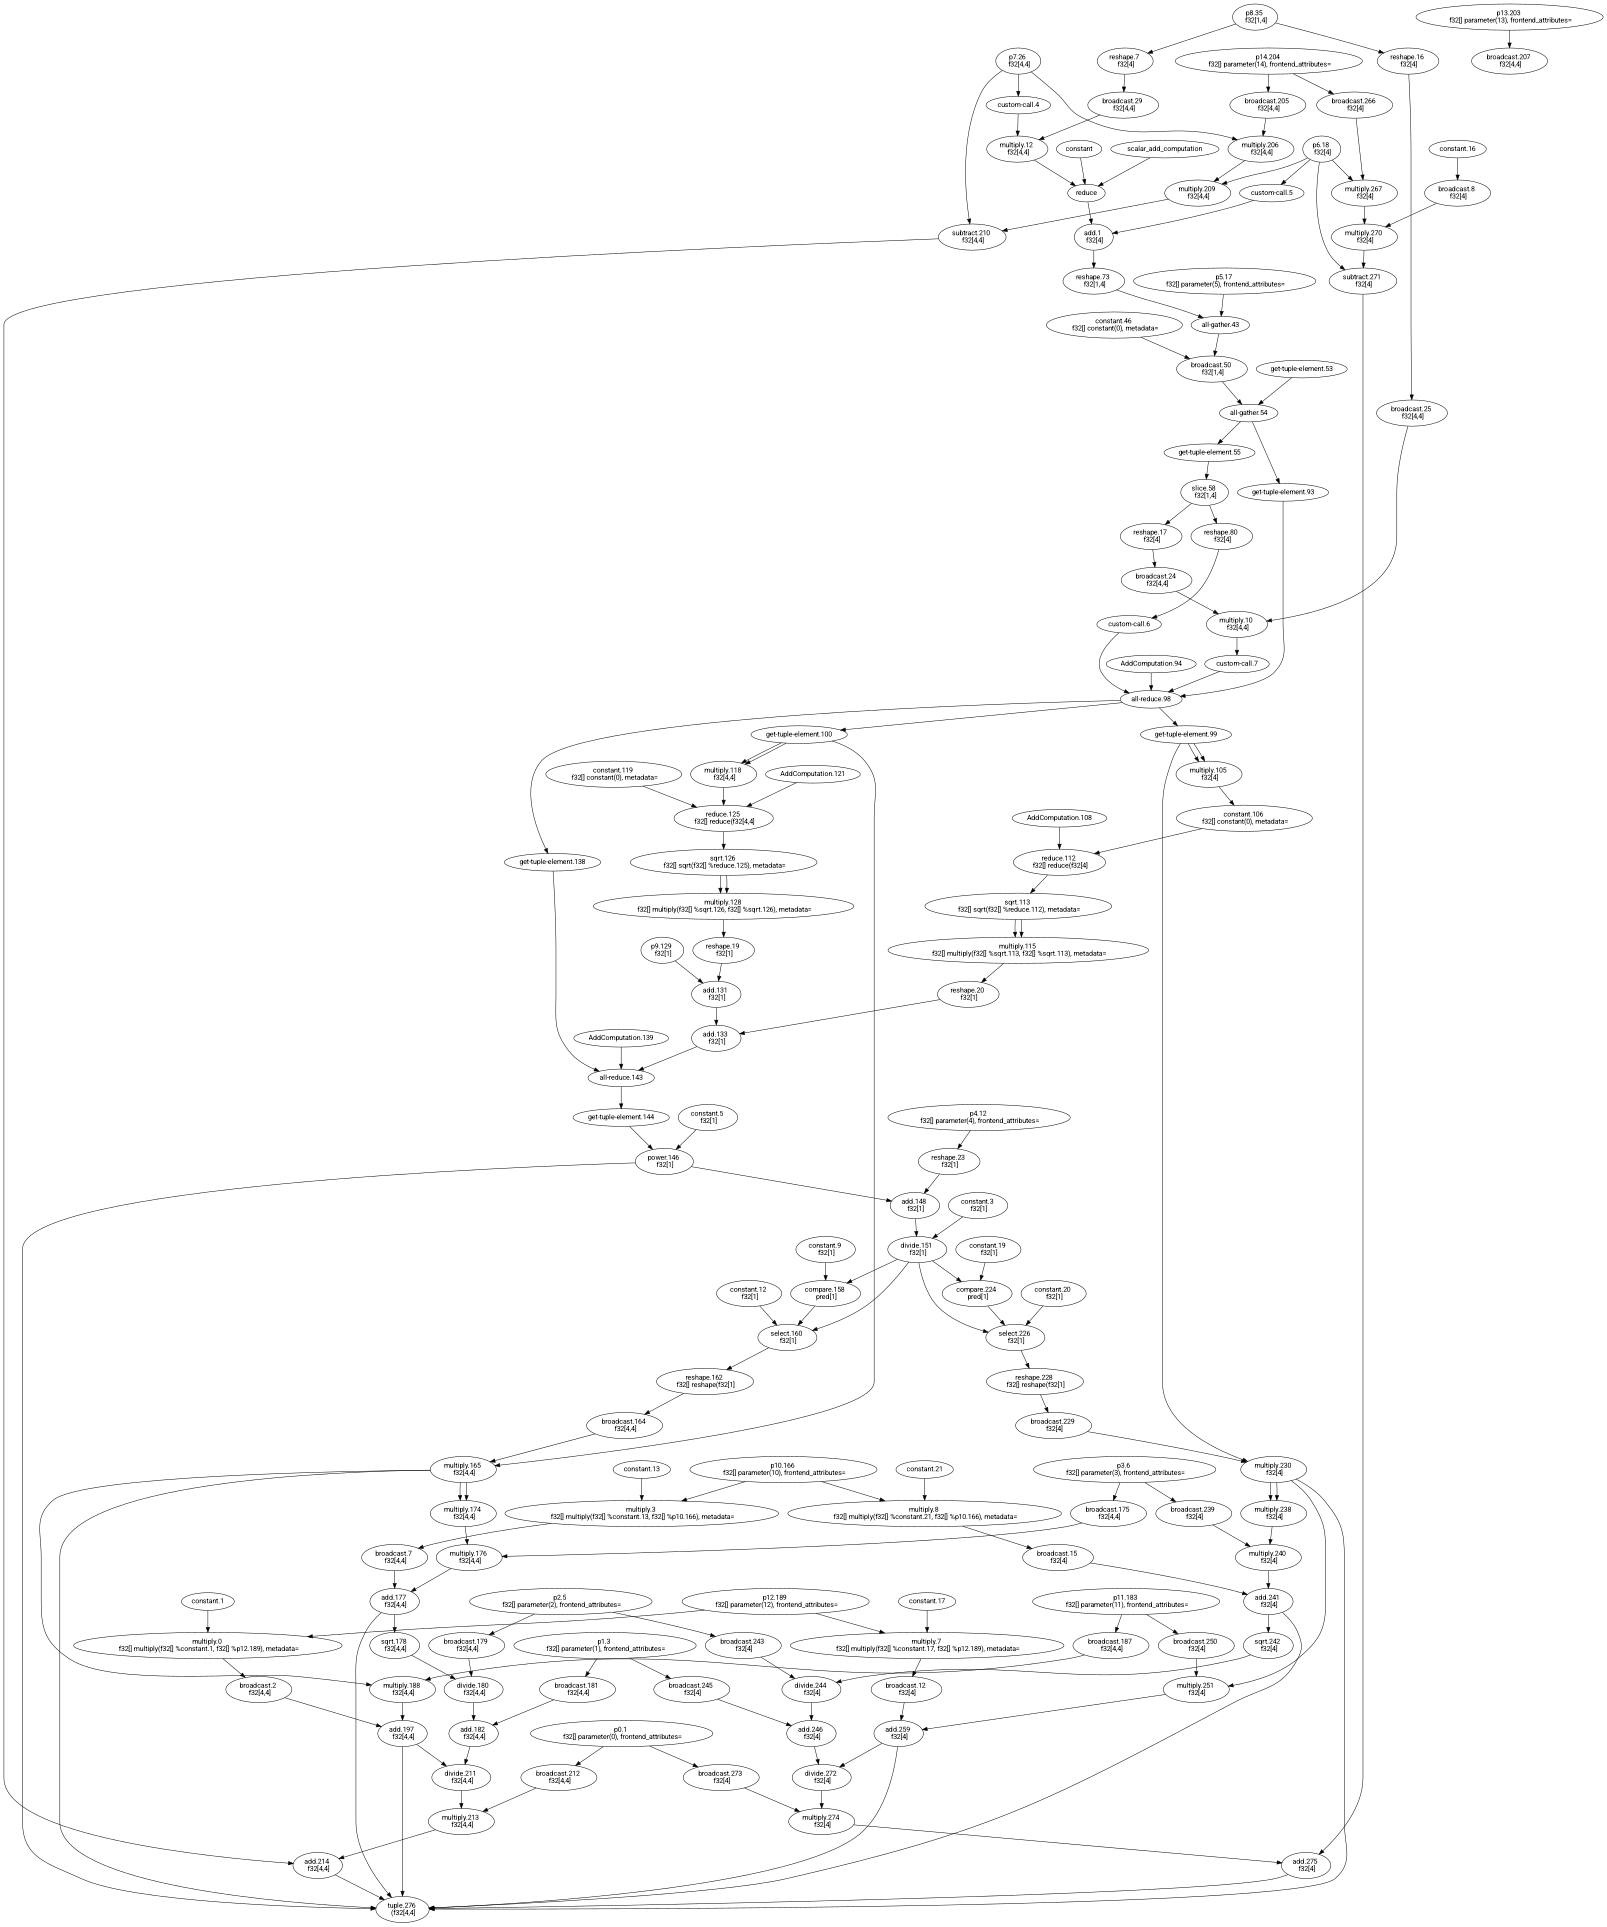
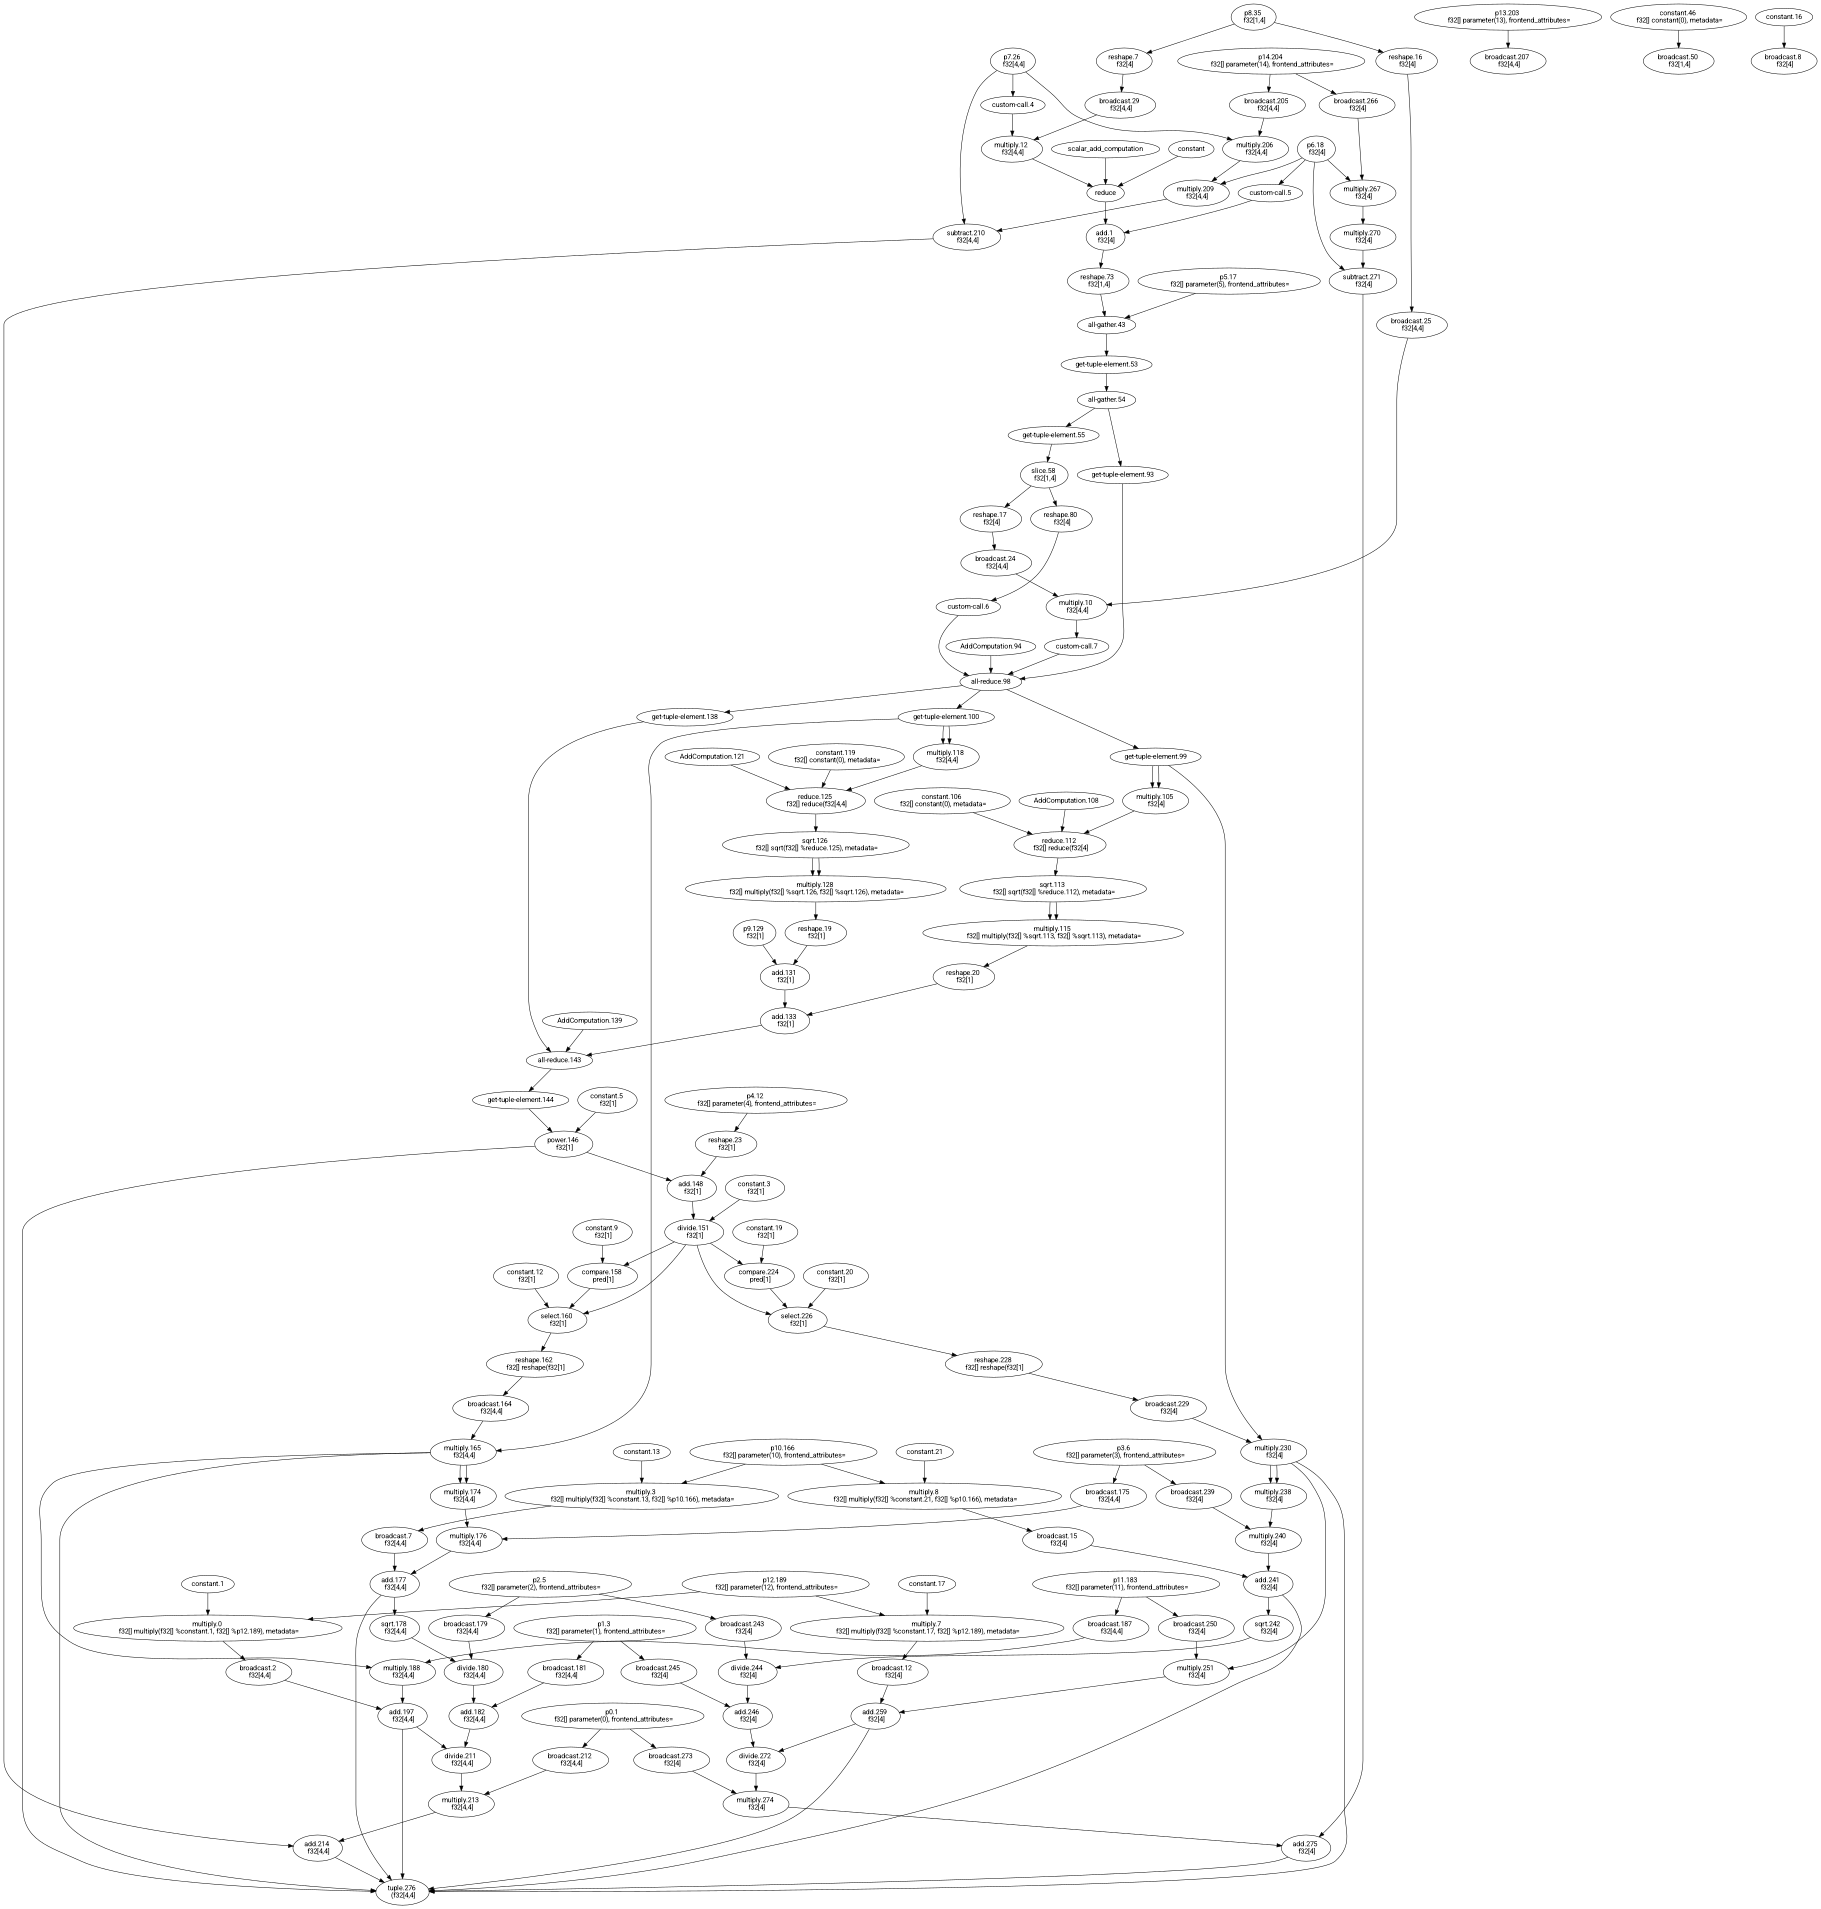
edge "broadcast.8 f32[4]" -> "multiply.270 f32[4]": removed
edge "all-gather.43" -> "broadcast.50 f32[1,4]": now "all-gather.43" -> "get-tuple-element.53"
edge "broadcast.50 f32[1,4]" -> "all-gather.54": removed
edge "multiply.105 f32[4]" -> "constant.106 f32[] constant(0), metadata=": now "multiply.105 f32[4]" -> "reduce.112 f32[] reduce(f32[4]"
